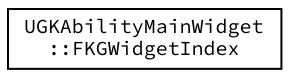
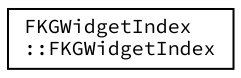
node "UGKAbilityMainWidget ::FKGWidgetIndex": label "UGKAbilityMainWidget ::FKGWidgetIndex" -> "FKGWidgetIndex ::FKGWidgetIndex"
